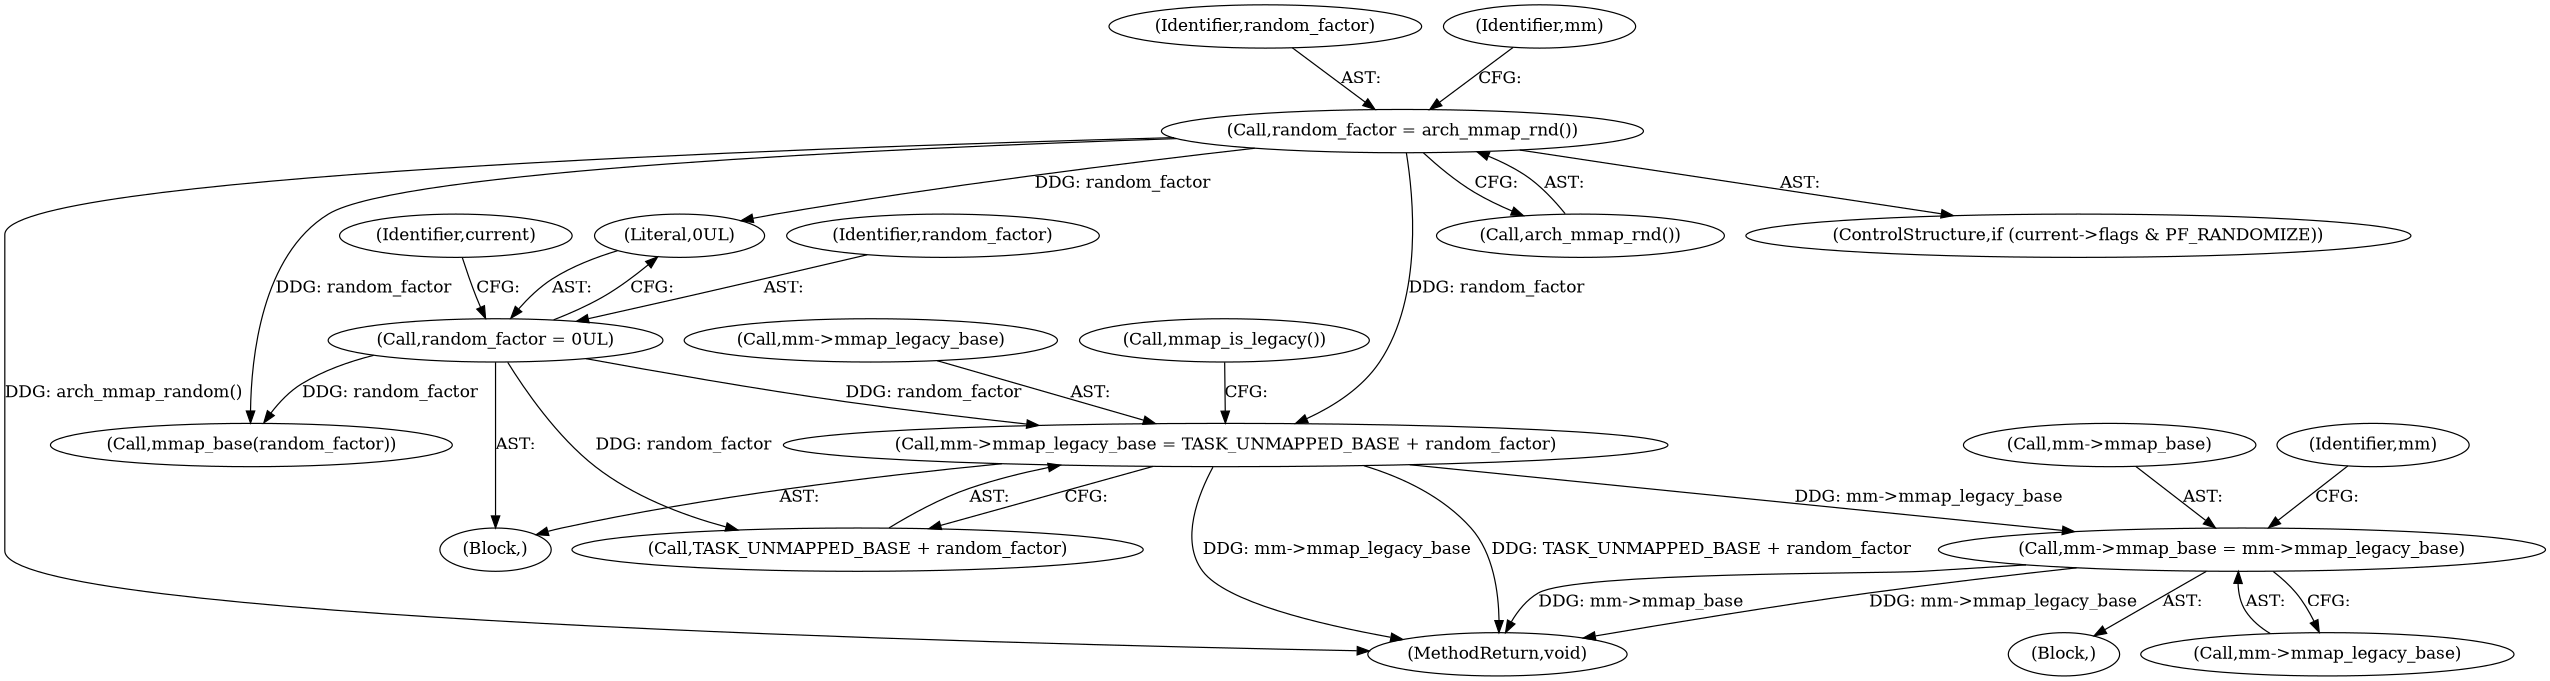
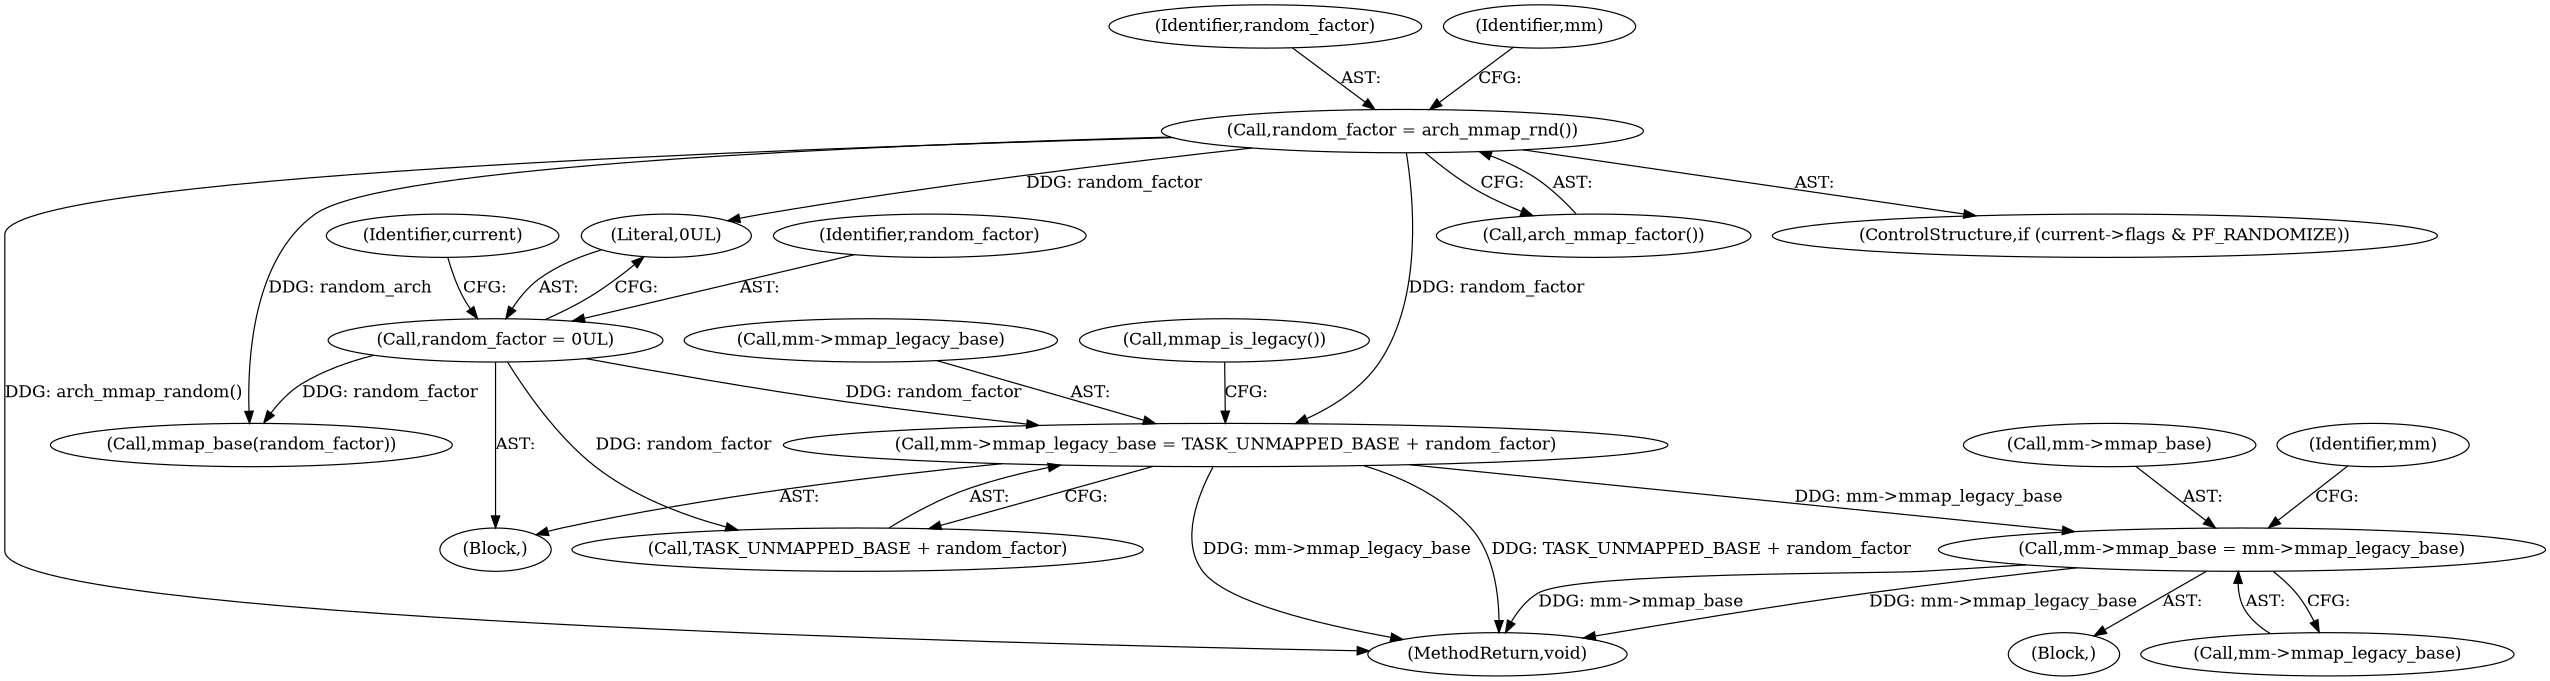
node "(Call,arch_mmap_rnd())": label "(Call,arch_mmap_rnd())" -> "(Call,arch_mmap_factor())"
edge "(Call,random_factor = arch_mmap_rnd())" -> "(Call,mmap_base(random_factor))": label "DDG: random_factor" -> "DDG: random_arch"
